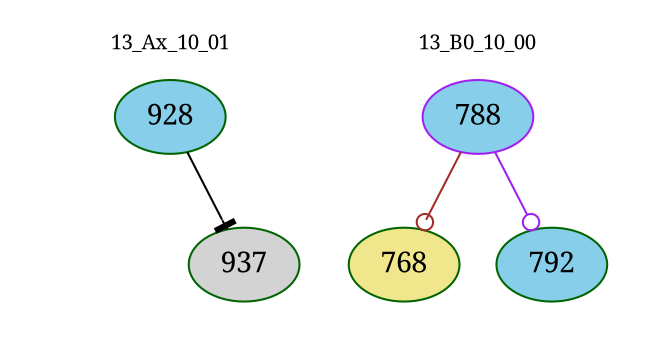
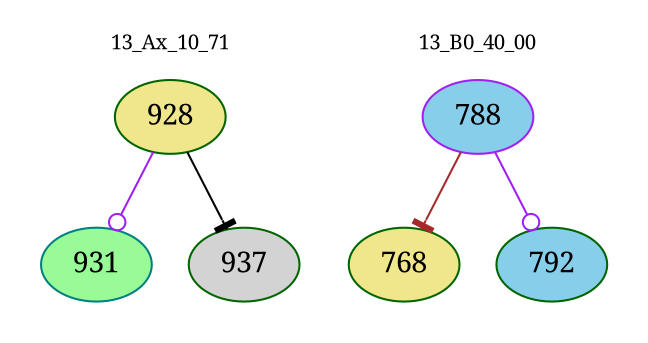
cluster "13_Ax_10_01": label "13_Ax_10_01" -> "13_Ax_10_71"
cluster "13_B0_10_00": label "13_B0_10_00" -> "13_B0_40_00"
node "928": fillcolor skyblue -> khaki
edge "788" -> "768": arrowhead odot -> tee
node "931": added
